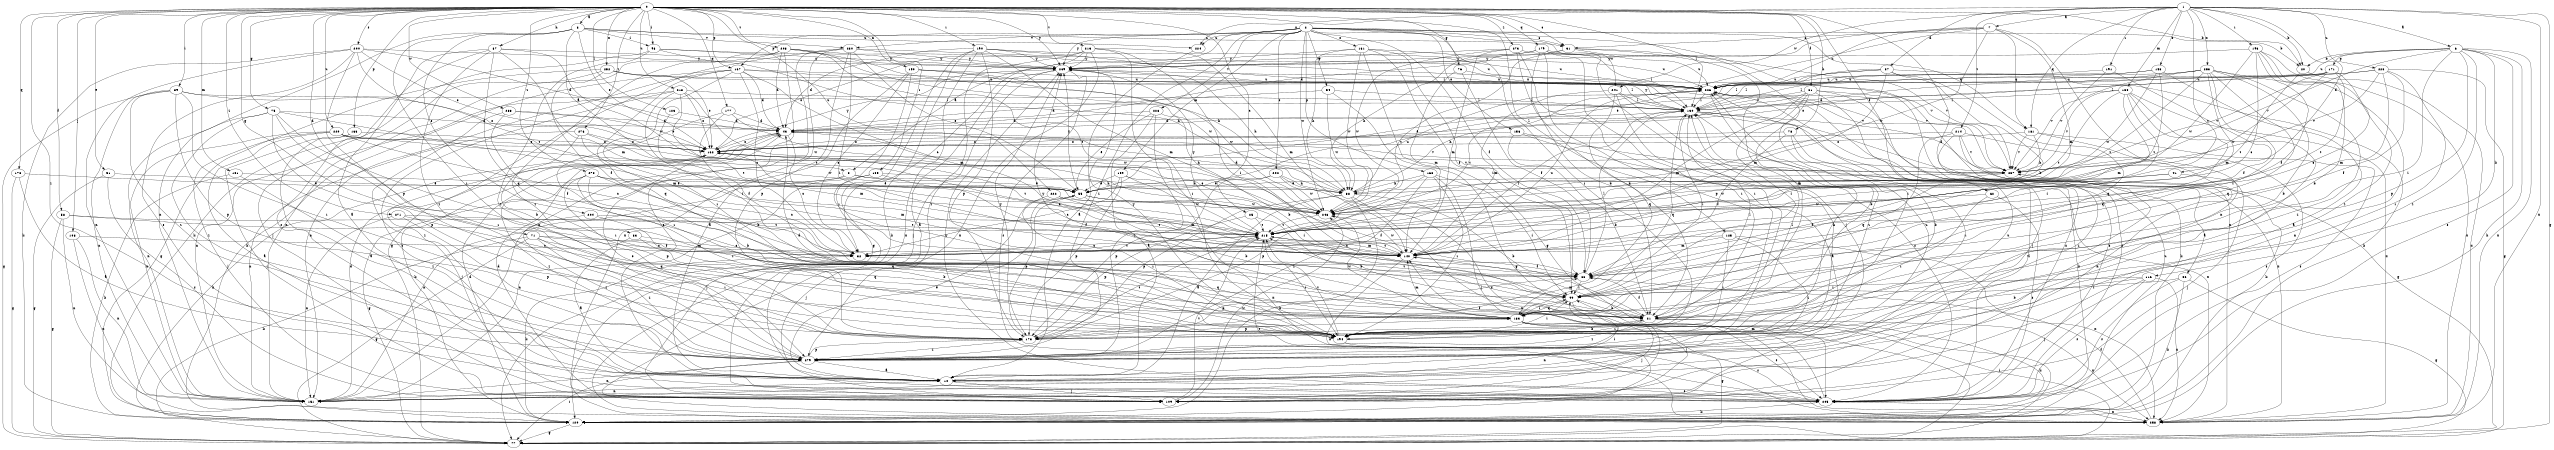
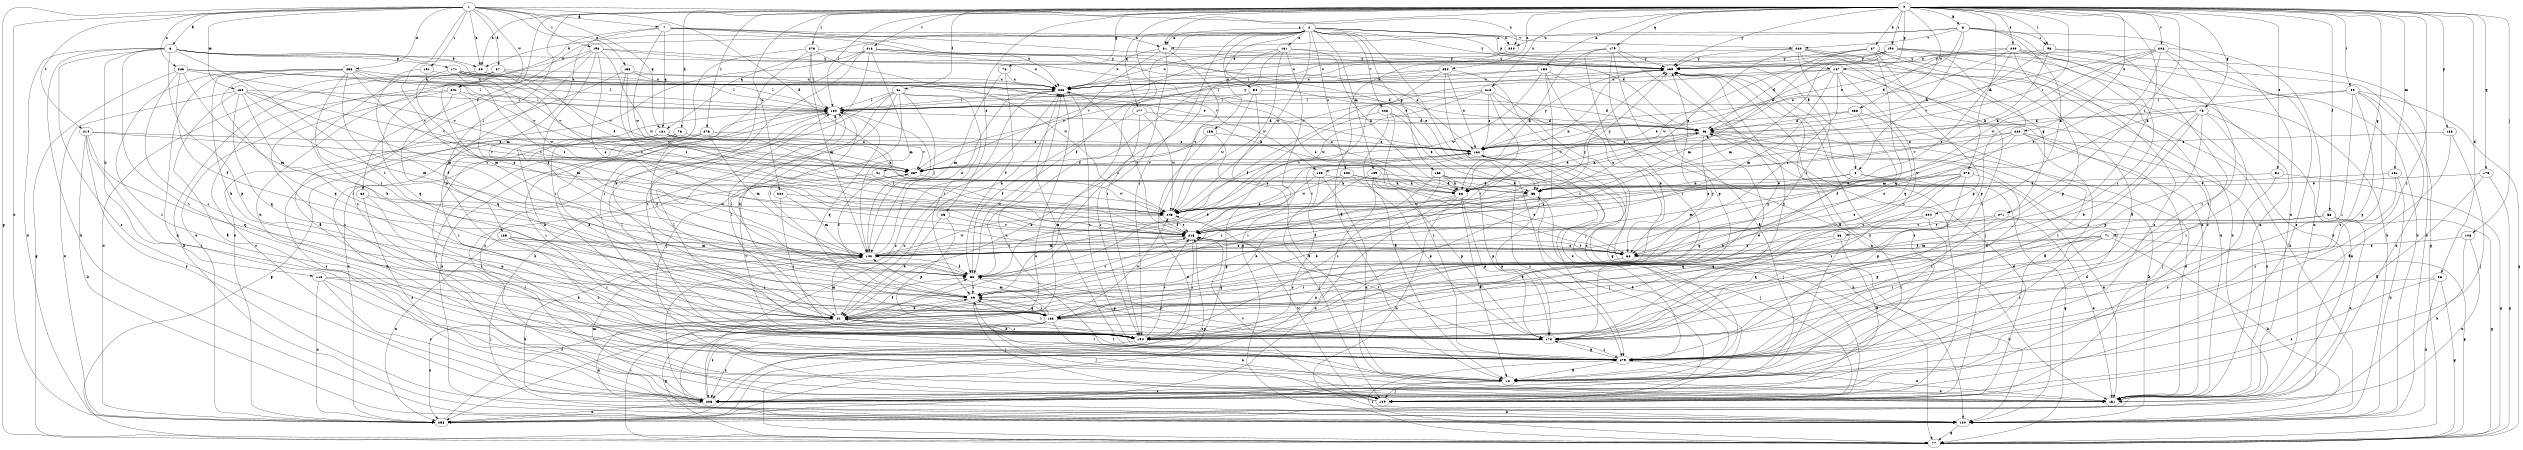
edge "193" -> "55": added, label "e"
node "123": removed
edge "6" -> "237": now "6" -> "185"
edge "230" -> "77": now "230" -> "271"
edge "61" -> "140": label "m" -> "j"
edge "37" -> "66": now "37" -> "21"
edge "8" -> "183": added, label "q"
